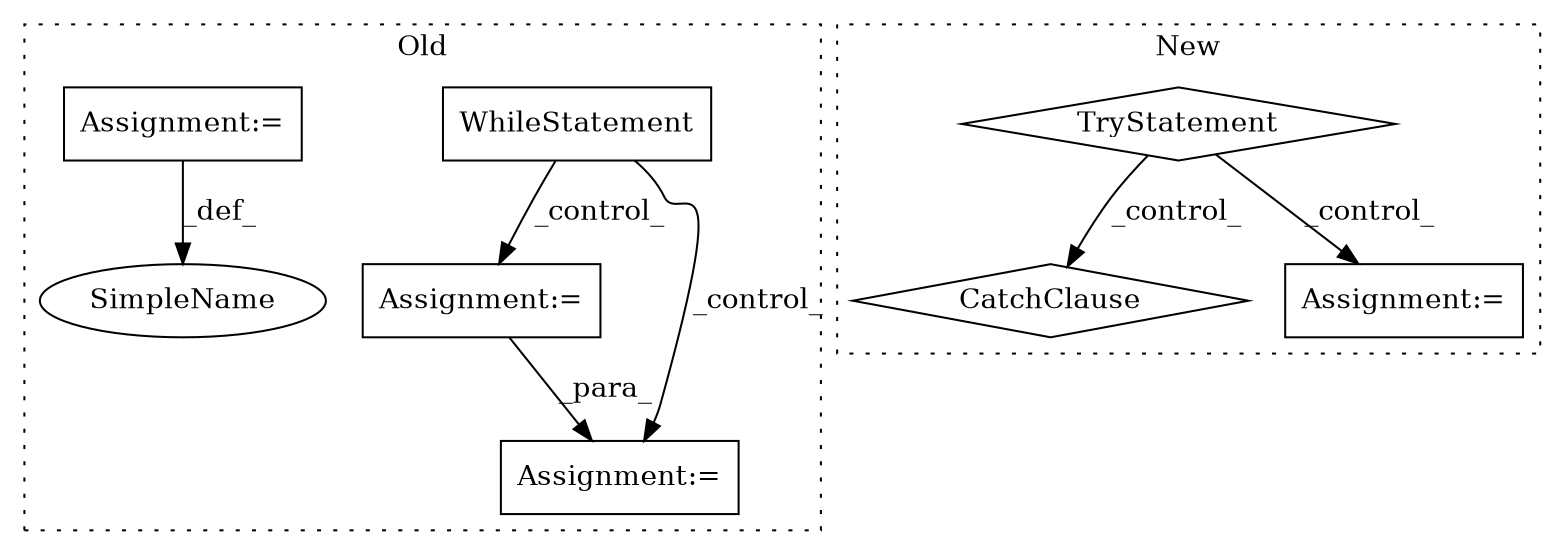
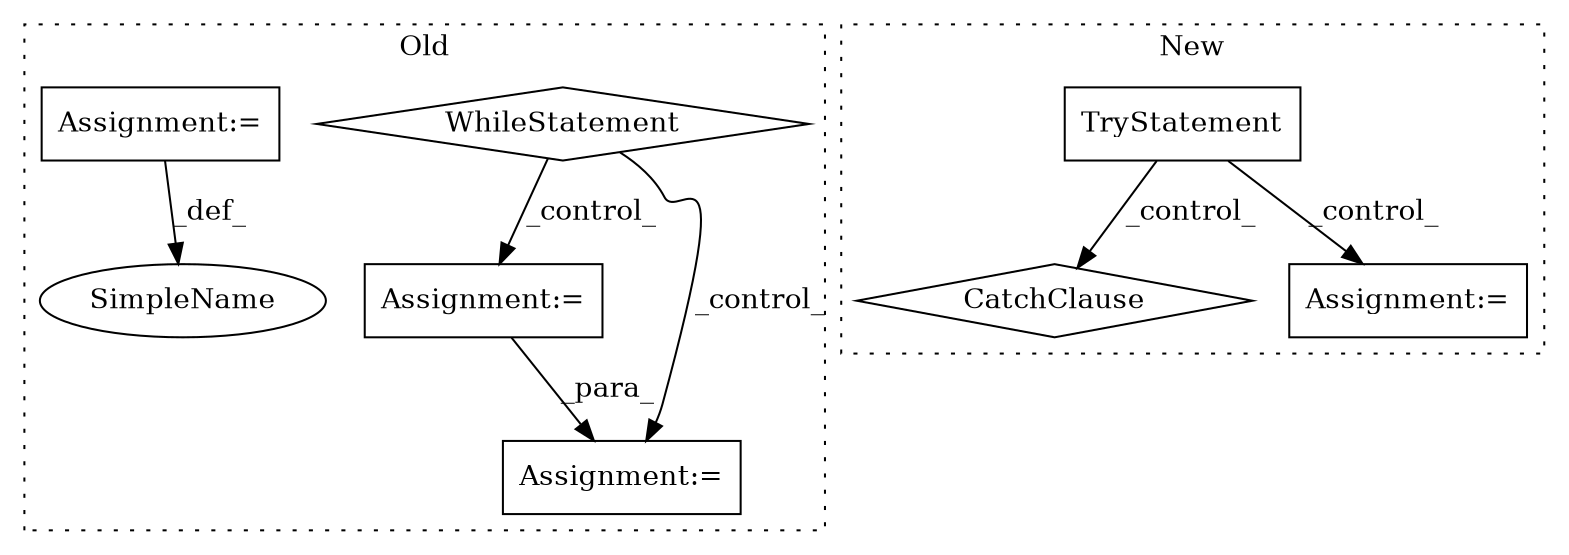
node "WhileStatement": shape box -> diamond
node "TryStatement": shape diamond -> box
